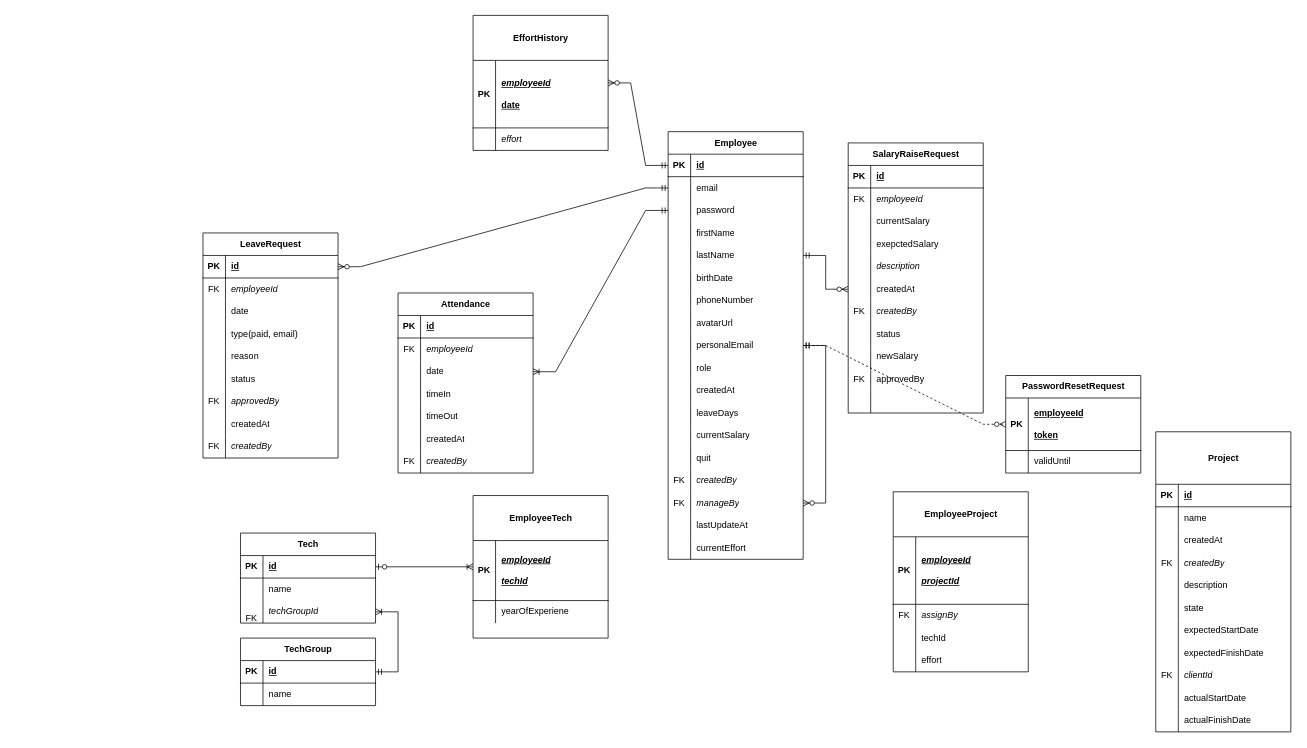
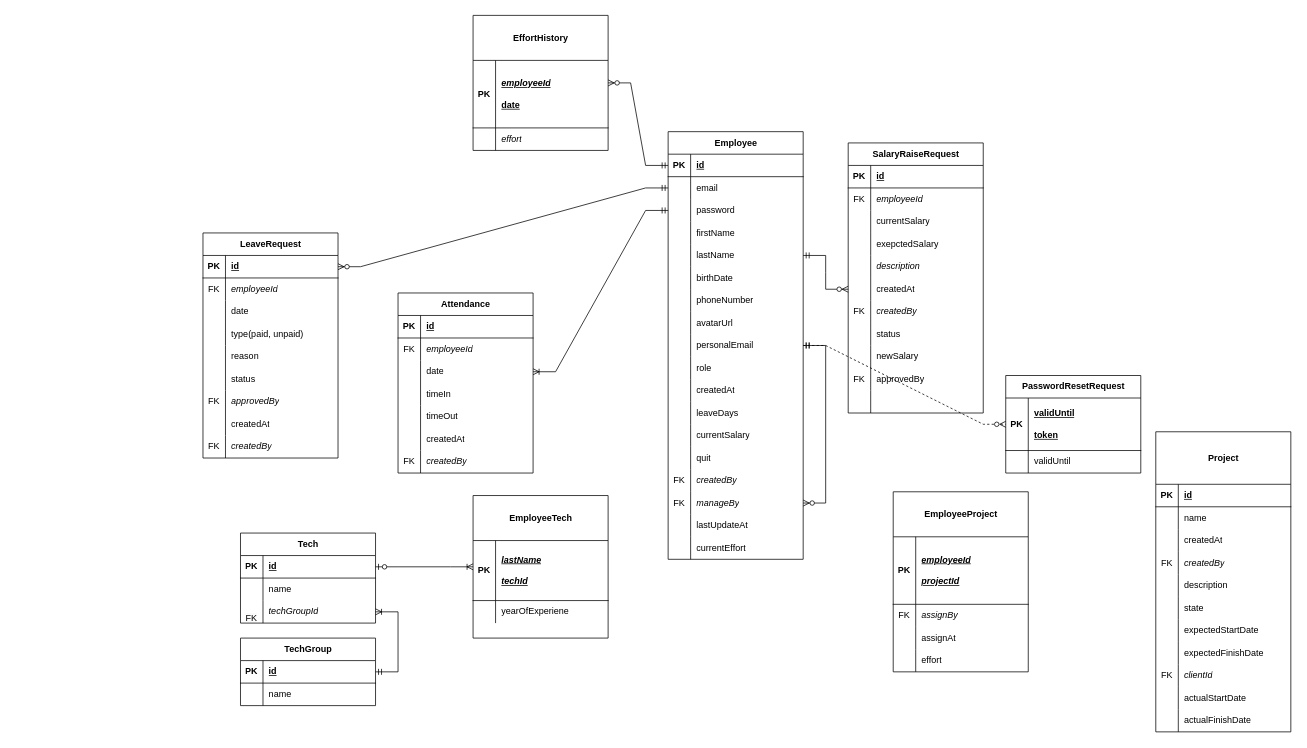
node "type(paid, email)": label "type(paid, email)" -> "type(paid, unpaid)"
node "employeeId token": label "employeeId token" -> "validUntil token"
node "employeeId techId": label "employeeId techId" -> "lastName techId"
node "techId": label "techId" -> "assignAt"
